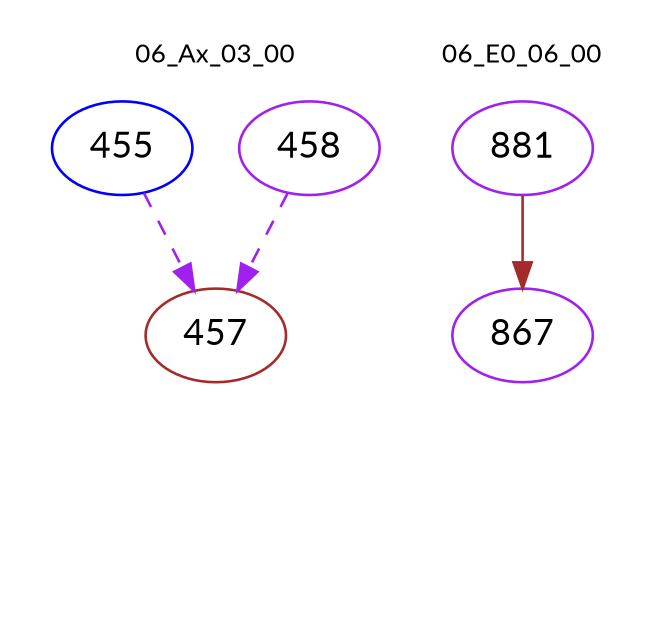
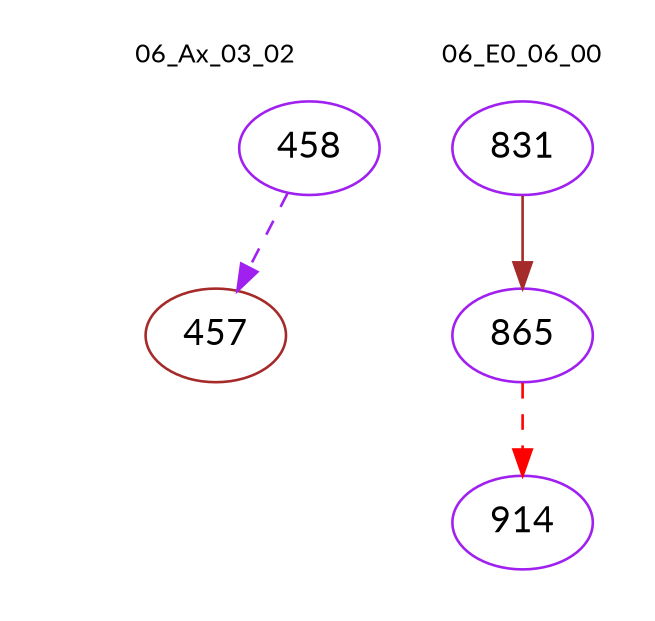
cluster "06_Ax_03_00": label "06_Ax_03_00" -> "06_Ax_03_02"
node "455": removed
node "881": label "881" -> "831"
node "867": label "867" -> "865"
node "914": added
